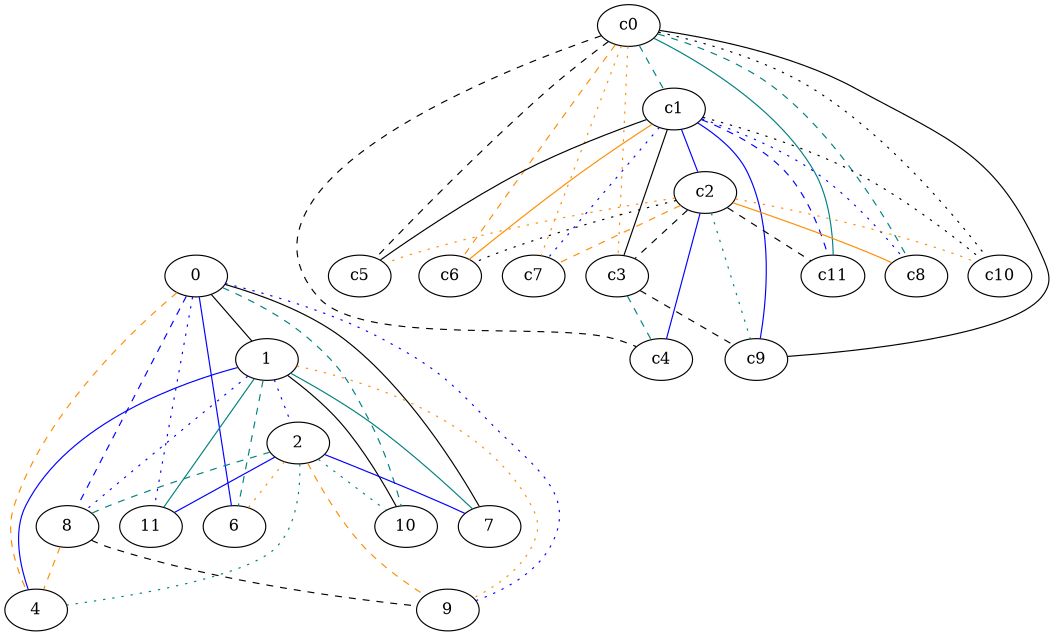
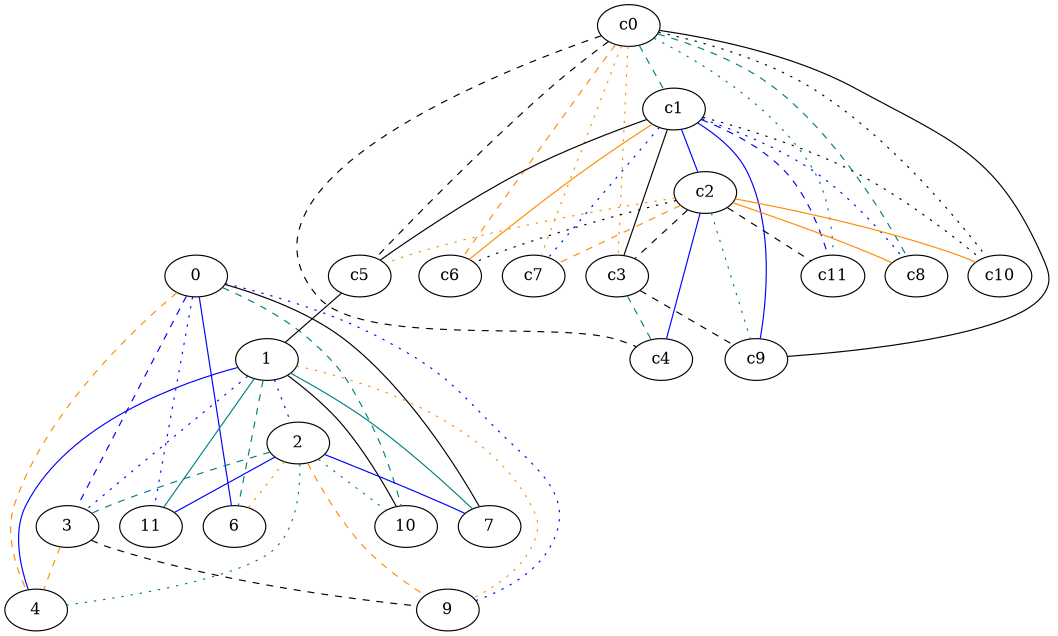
edge "c0" -- "c11": style solid -> dotted
edge "c2" -- "c10": style dotted -> solid
edge "0" -- "1": now "c5" -- "1"
node "8": label "8" -> "3"
